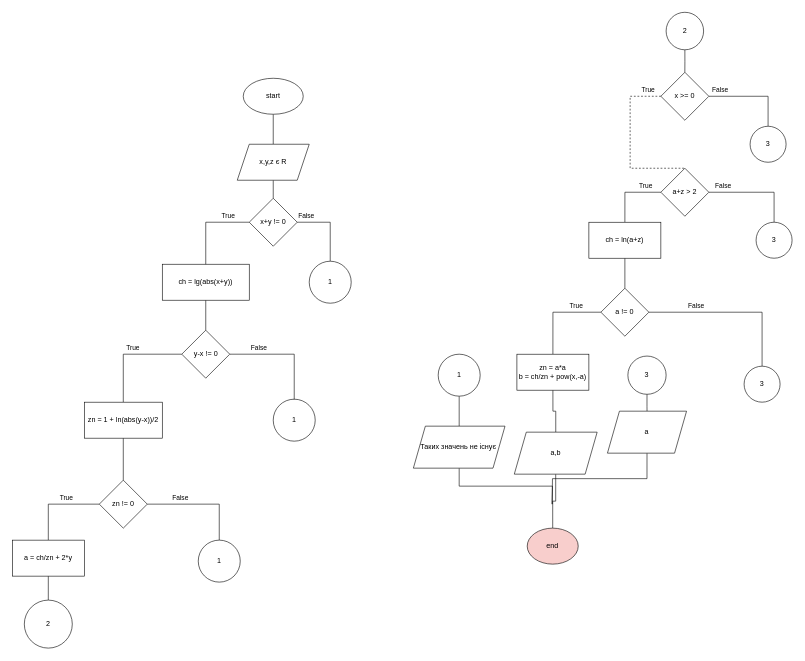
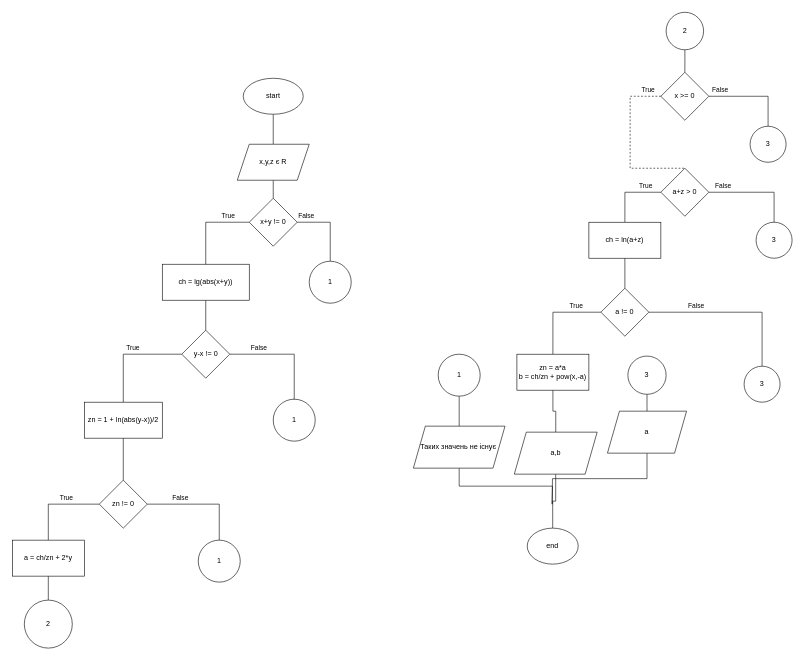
node "a+z > 2": label "a+z > 2" -> "a+z > 0"
node "end": fillcolor #f8cecc -> #ffffff
